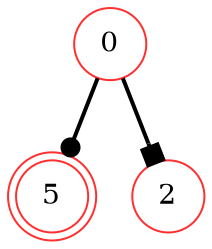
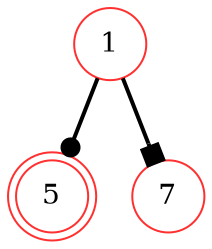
node "0": label "0" -> "1"
node "2": label "2" -> "7"
